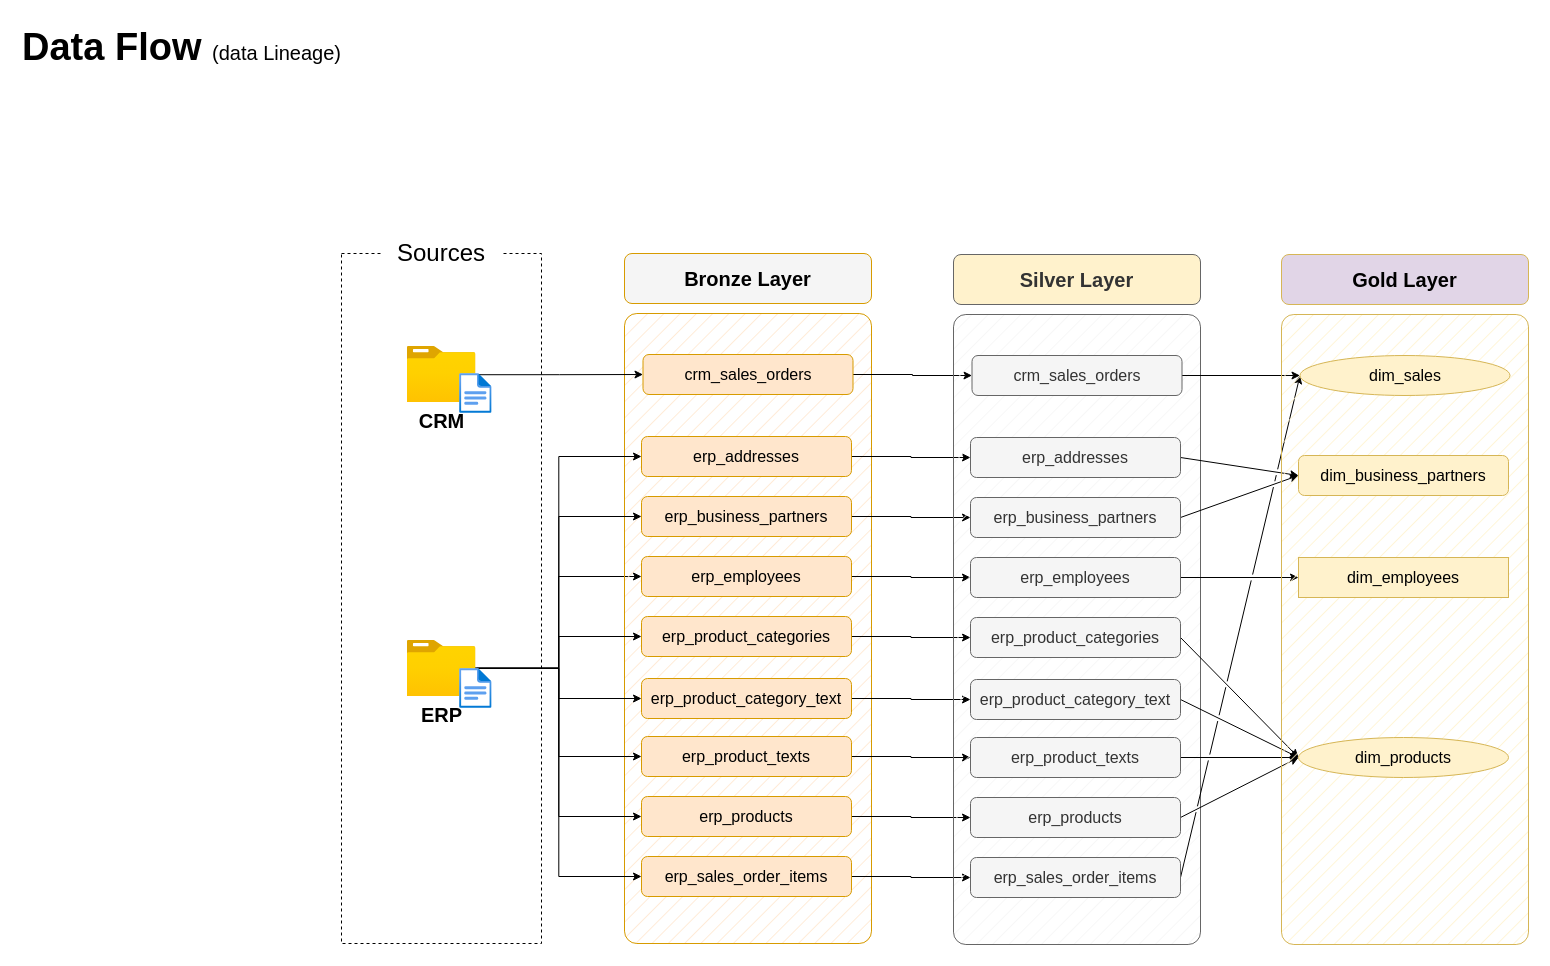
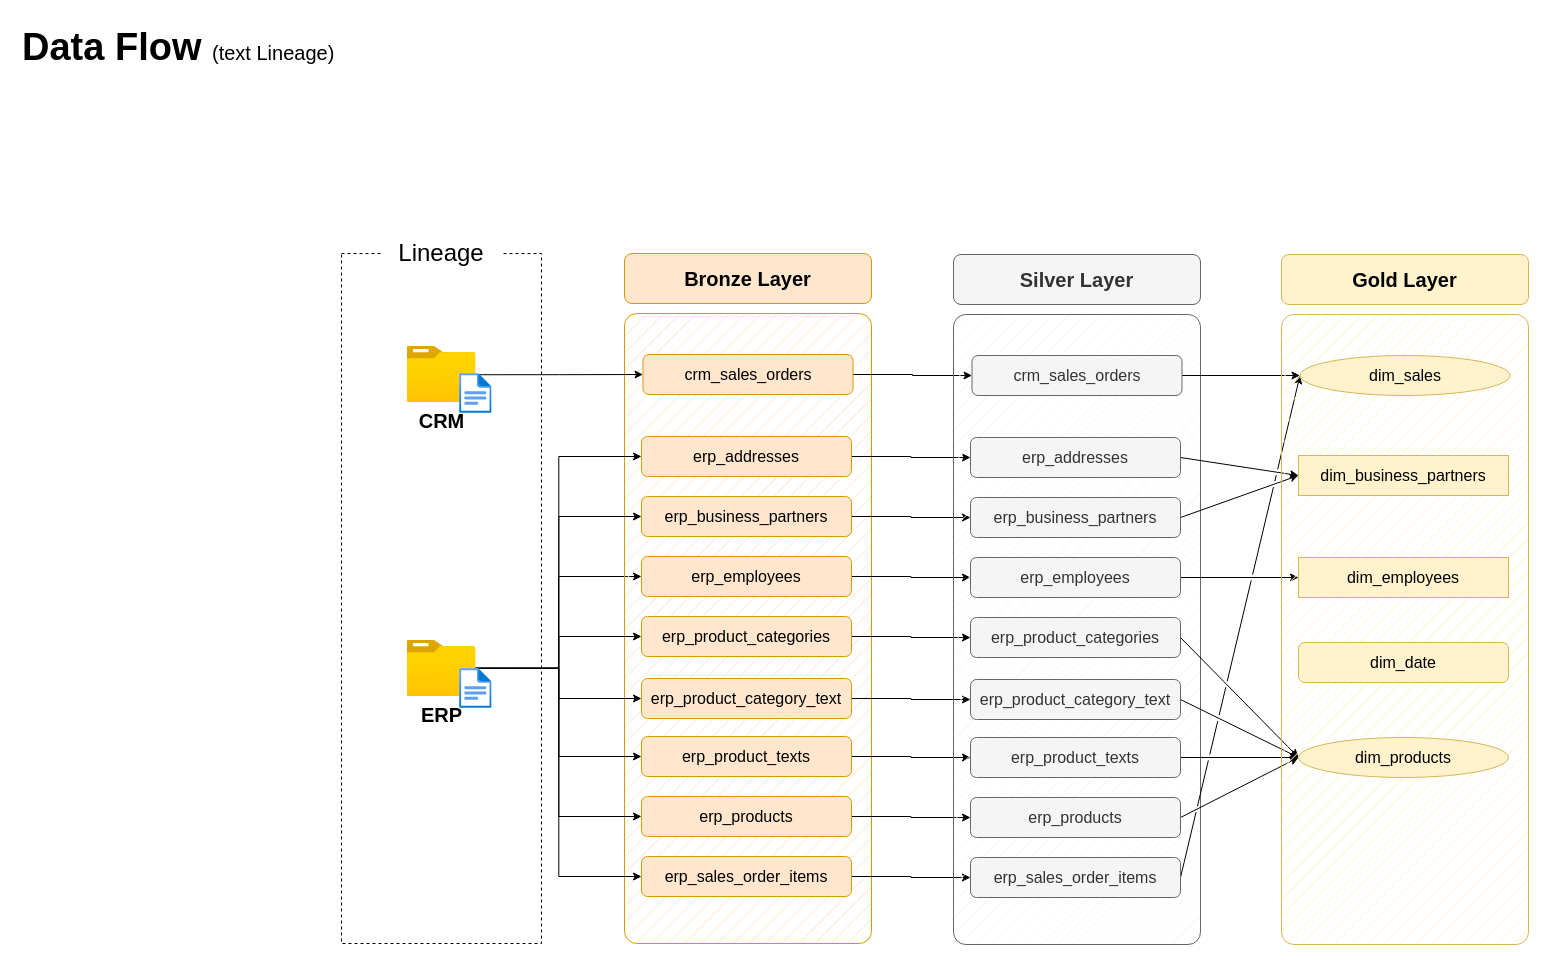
node "Data Flow (data Lineage)": label "Data Flow (data Lineage)" -> "Data Flow (text Lineage)"
node "Sources": label "Sources" -> "Lineage"
node "Bronze Layer": fillcolor #f5f5f5 -> #ffe6cc
node "Silver Layer": fillcolor #fff2cc -> #f5f5f5
node "Gold Layer": fillcolor #e1d5e7 -> #fff2cc
node "dim_business_partners": shape rounded rectangle -> rectangle
node "dim_date": added
